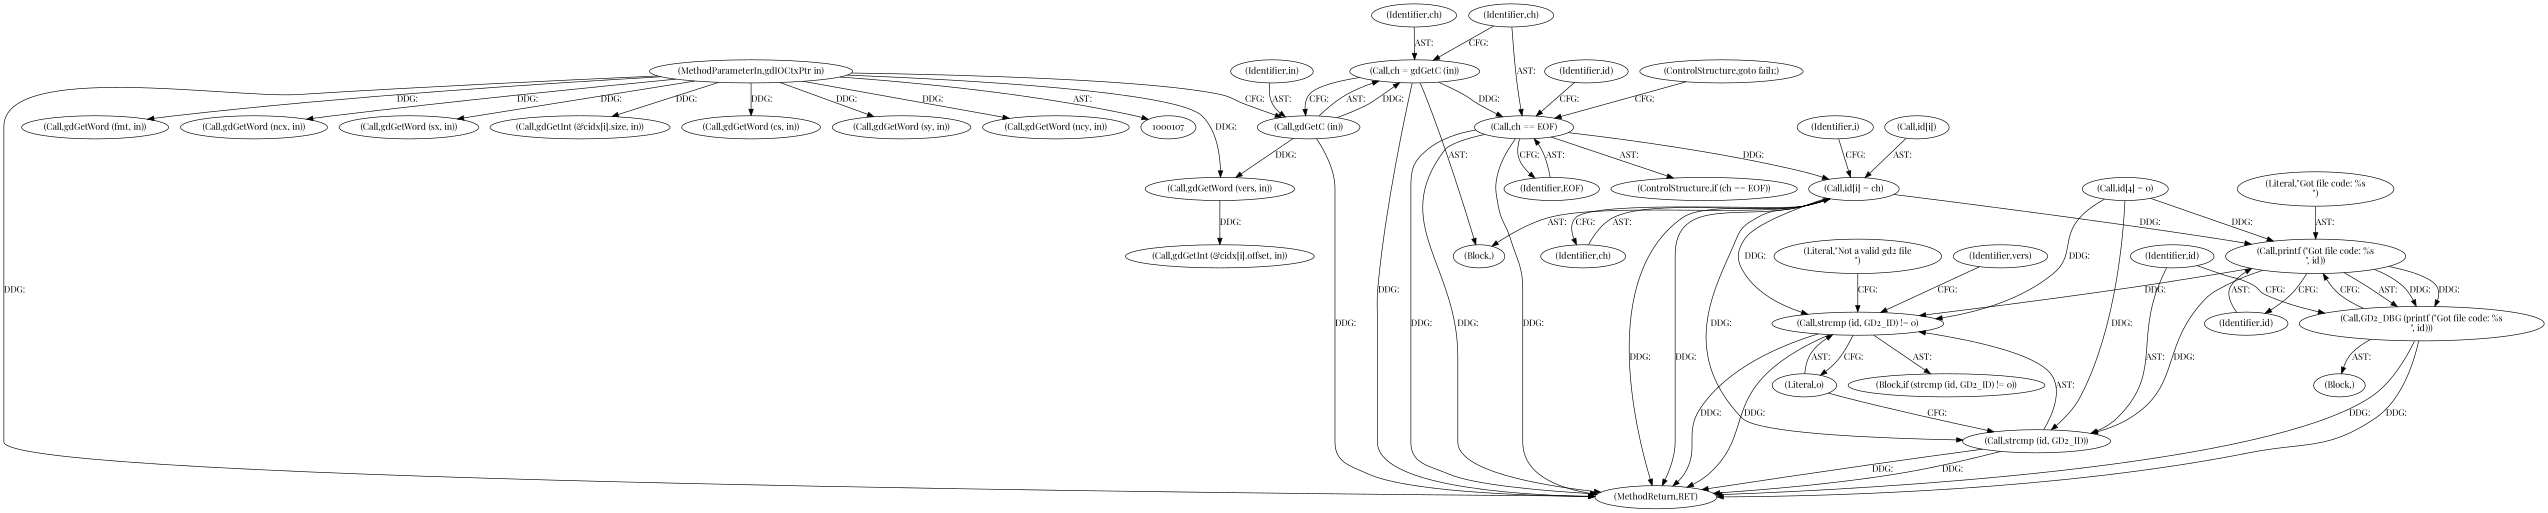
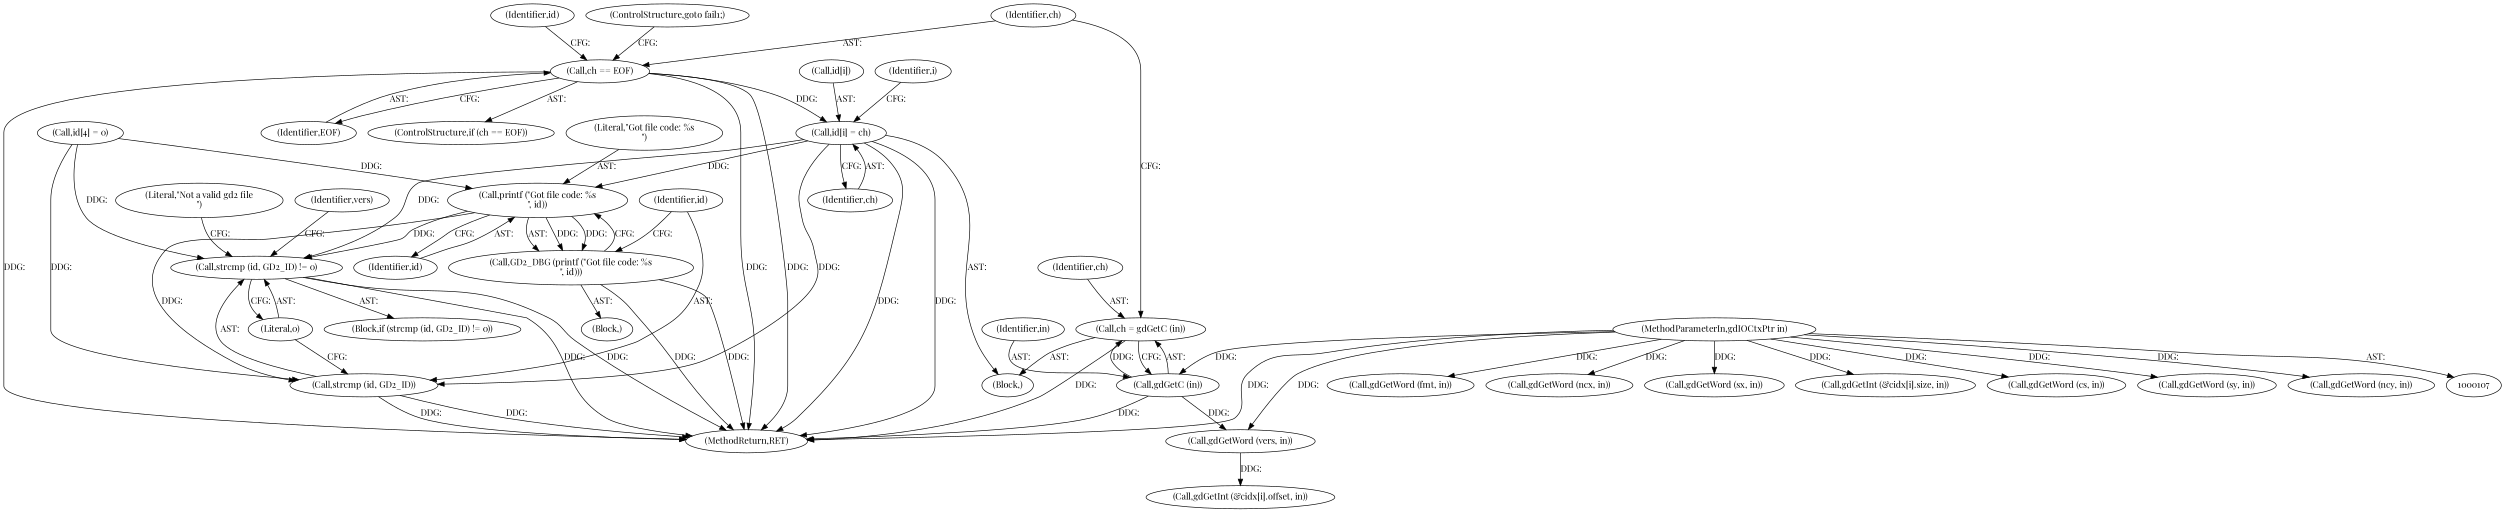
edge "(Call,ch = gdGetC (in))" -> "(Call,ch == EOF)": removed, label "DDG:"
edge "(MethodParameterIn,gdIOCtxPtr in)" -> "(Call,gdGetC (in))": label "CFG: " -> "DDG: "
